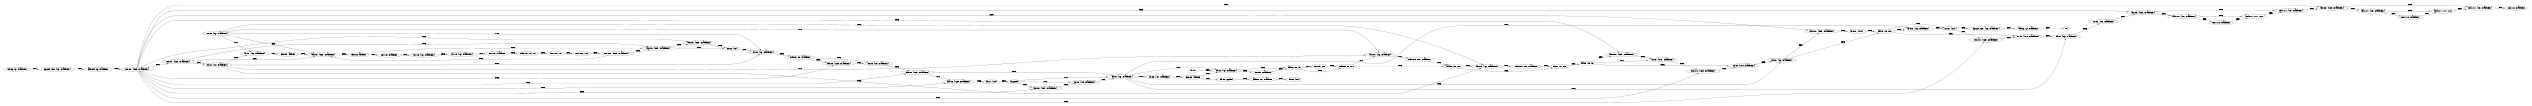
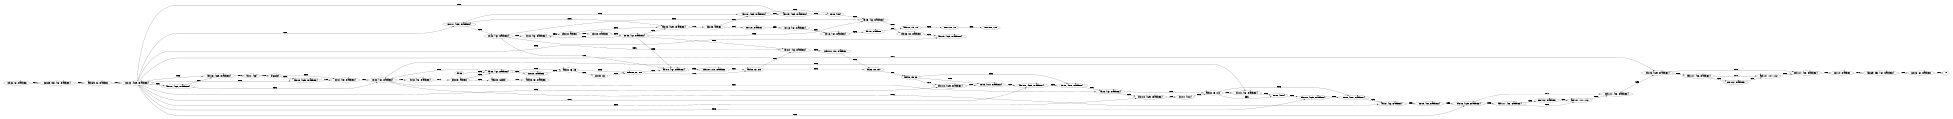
edge "str x8 , [ x10 ]" -> "ldp x29 , x30 , [ sp , # address ]": now "mov w0 , # address" -> "ldp x29 , x30 , [ sp , # address ]"
node "add sp , sp , # address": label "add sp , sp , # address" -> "mov sp , sp , # address"
node "mov x8 , # address": added
node "mov w9 , # address": label "mov w9 , # address" -> "blr w9 , # address"
node "subs w8 , w9 , w8": label "subs w8 , w9 , w8" -> "ldrb w8 , w9 , w8"
node "stur x10 , [ x29 , #- address ]": removed
node "str x8 , [ x9 , # address ]": removed
node "blr x8": label "blr x8" -> "blr x6"
edge "bl symbol" -> "str x0 , [ sp , # address ]": removed, label "DFG"
node "blr x8 , symbol": label "blr x8 , symbol" -> "adrp x8 , symbol"
node "ldr x8 , [ x8 ]": removed
